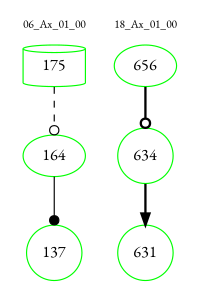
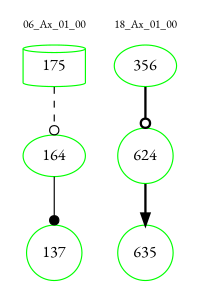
node "656": label "656" -> "356"
node "634": label "634" -> "624"
node "631": label "631" -> "635"
